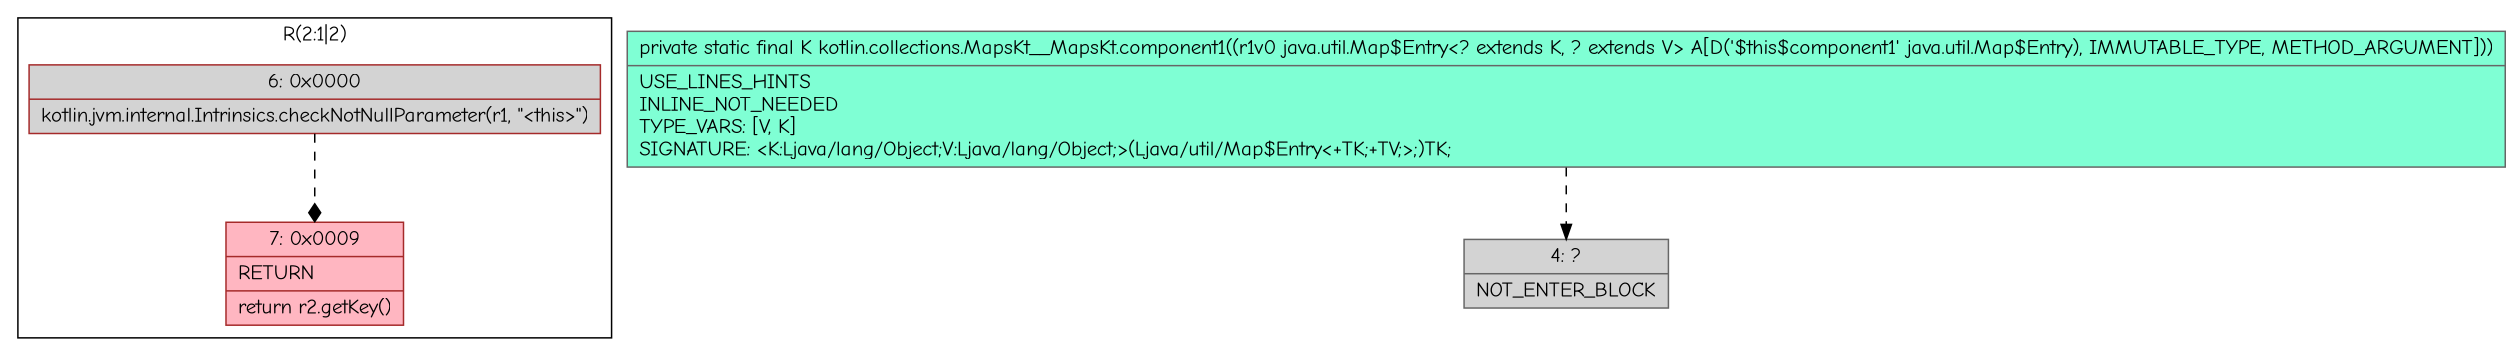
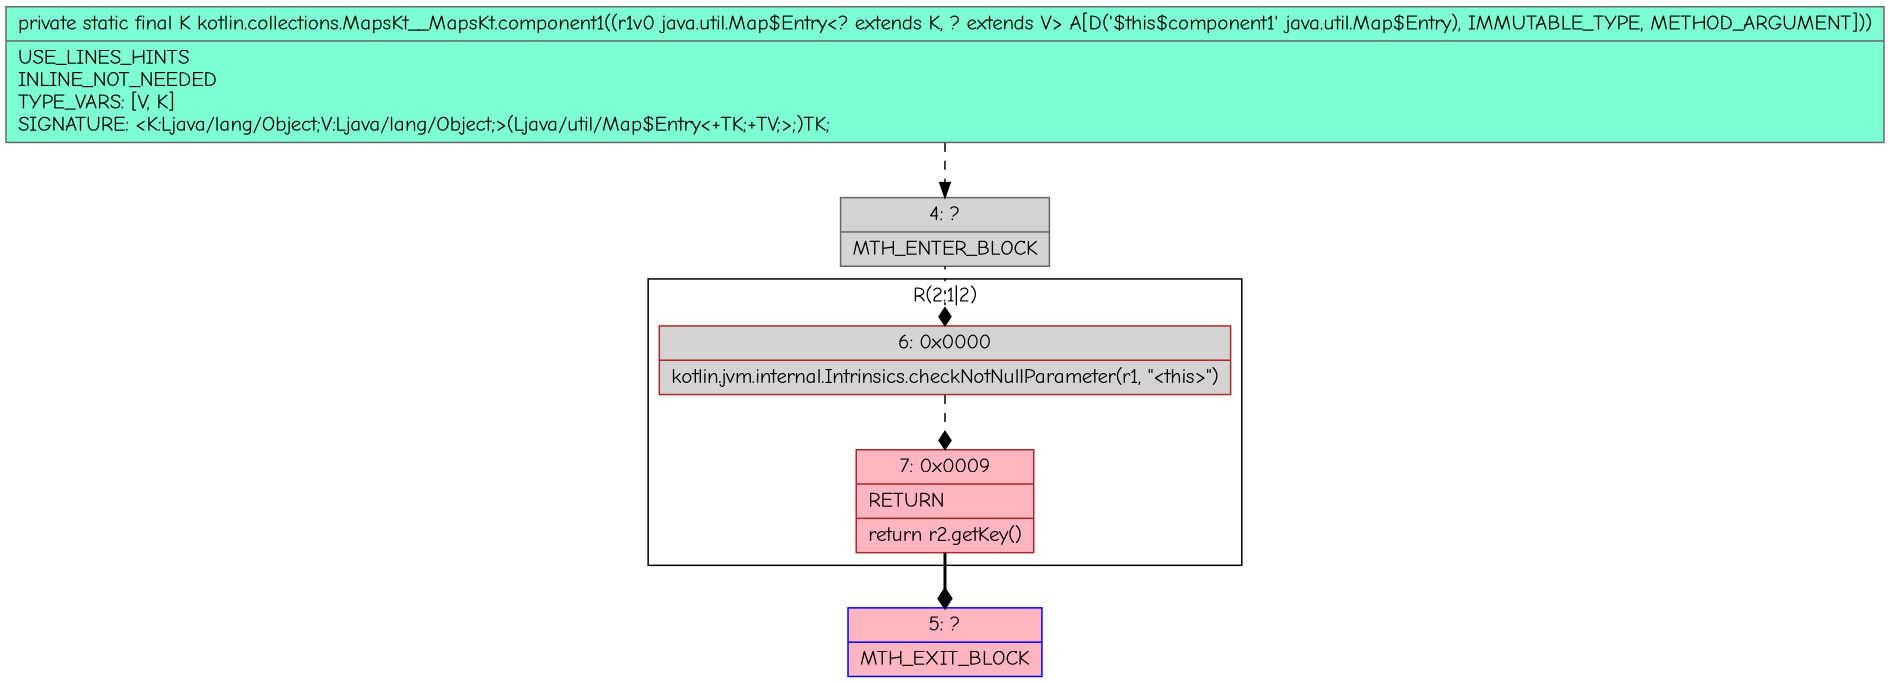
edge "4: ?" -> "6: 0x0000": added
node "4: ?": text "NOT_ENTER_BLOCK" -> "MTH_ENTER_BLOCK"
node "5: ?": added
